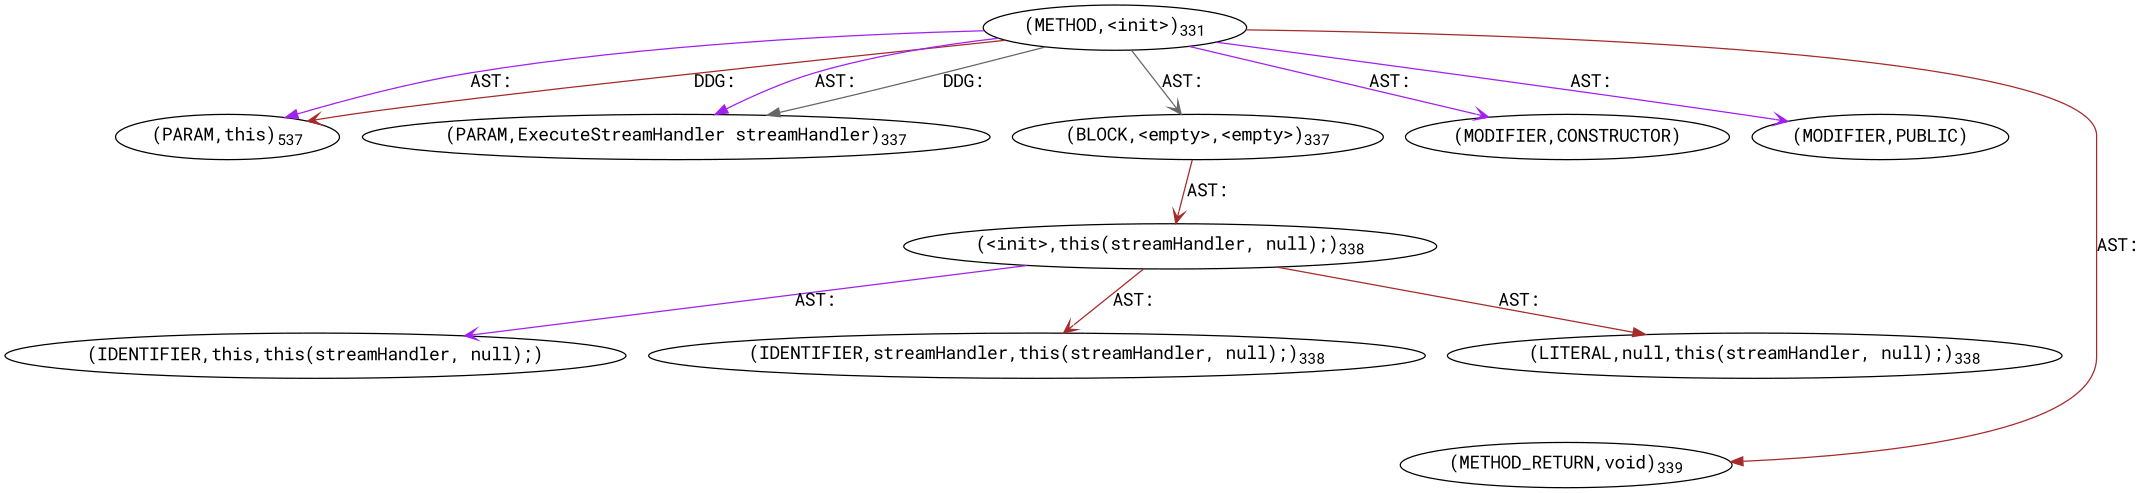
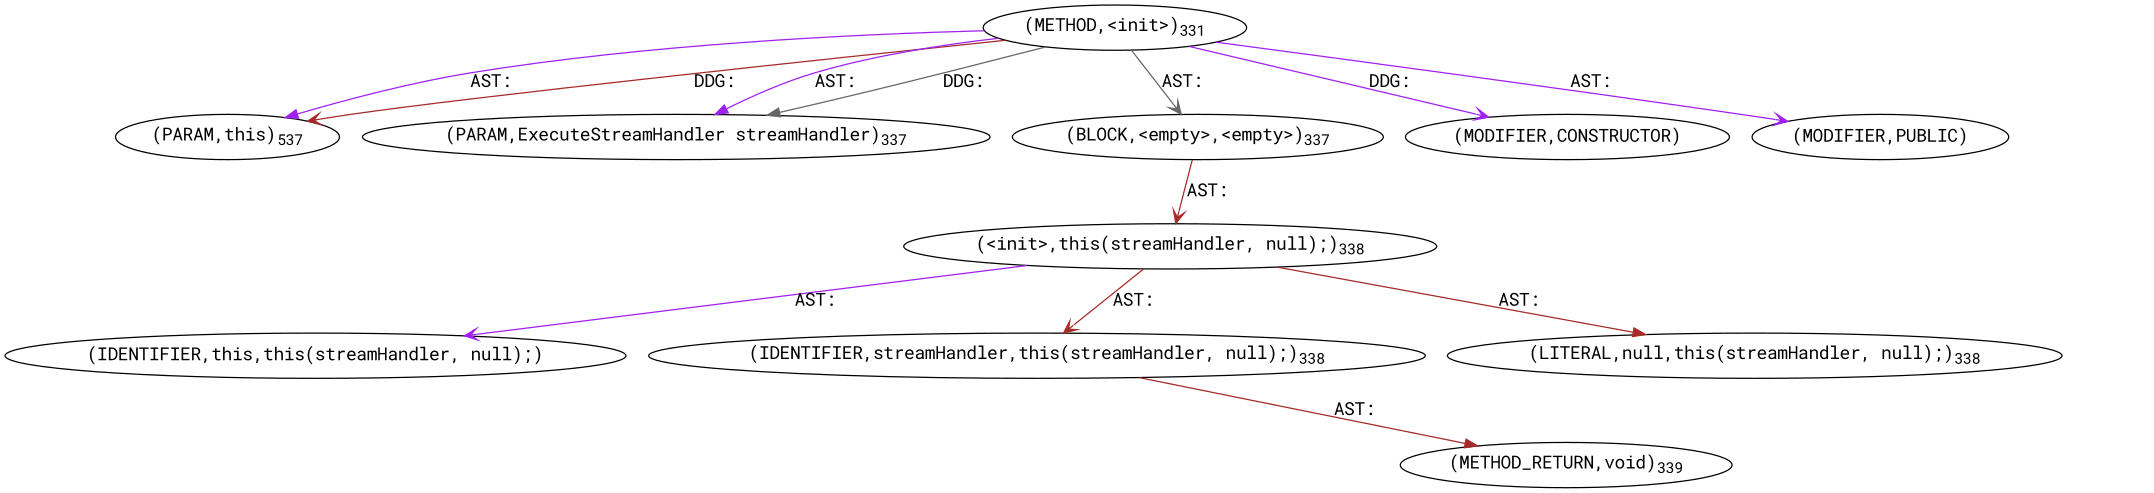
edge "(METHOD,<init>)" -> "(METHOD_RETURN,void)": now "(IDENTIFIER,streamHandler,this(streamHandler, null);)" -> "(METHOD_RETURN,void)"
edge "(METHOD,<init>)" -> "(MODIFIER,CONSTRUCTOR)": label "AST: " -> "DDG: "
